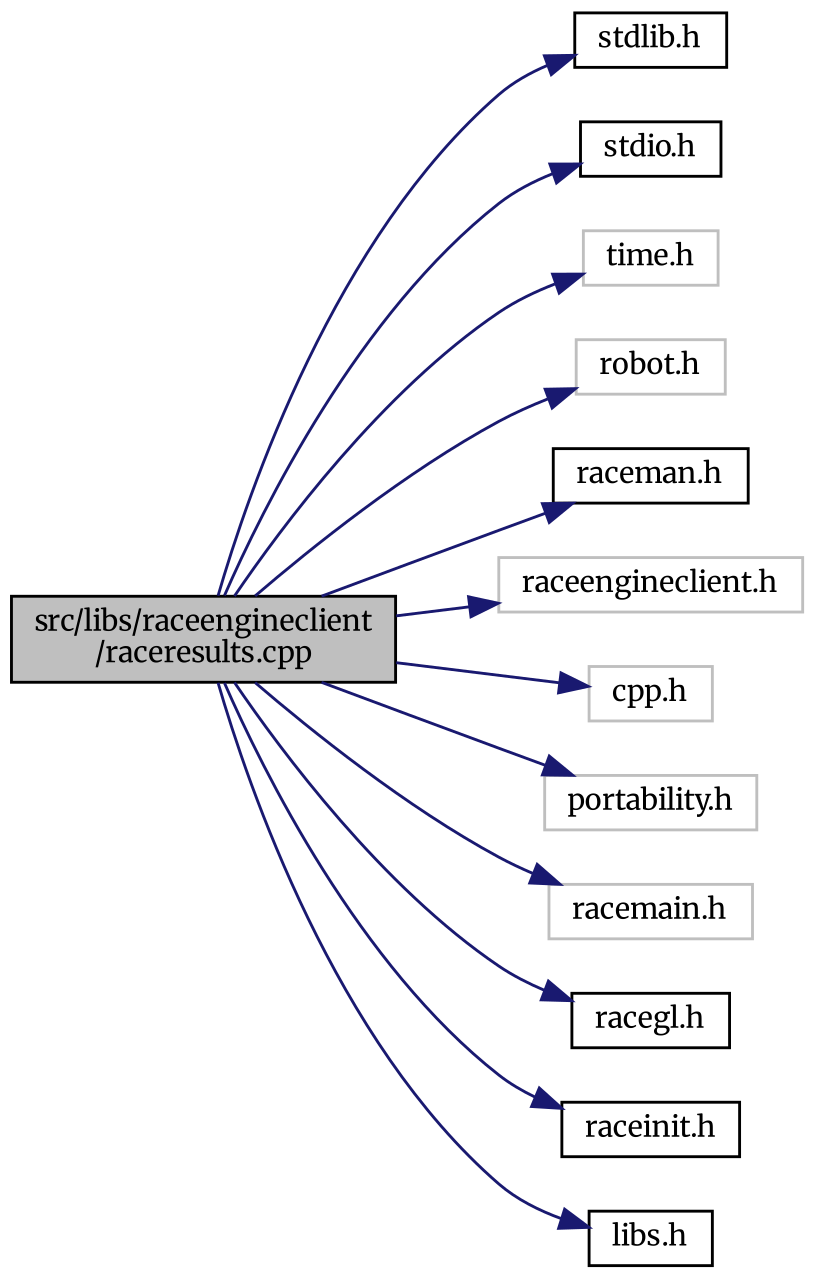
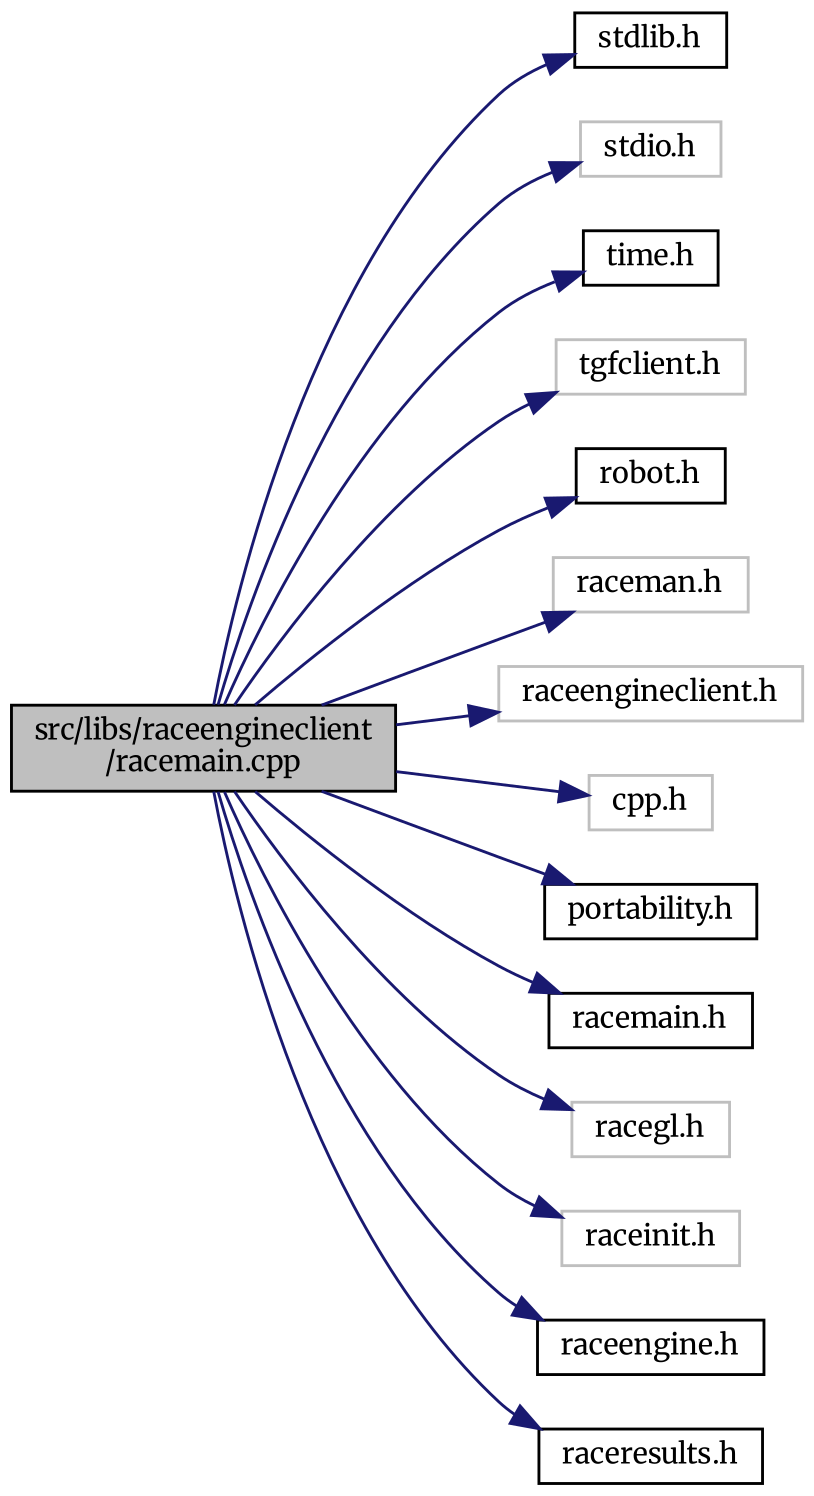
node "stdio.h": color black -> grey75
node "time.h": color grey75 -> black
node "tgfclient.h": added
node "robot.h": color grey75 -> black
node "raceman.h": color black -> grey75
node "src/libs/raceengineclient /raceresults.cpp": label "src/libs/raceengineclient /raceresults.cpp" -> "src/libs/raceengineclient /racemain.cpp"
node "portability.h": color grey75 -> black
node "racemain.h": color grey75 -> black
node "racegl.h": color black -> grey75
node "raceinit.h": color black -> grey75
node "libs.h": label "libs.h" -> "raceengine.h"
node "raceresults.h": added
